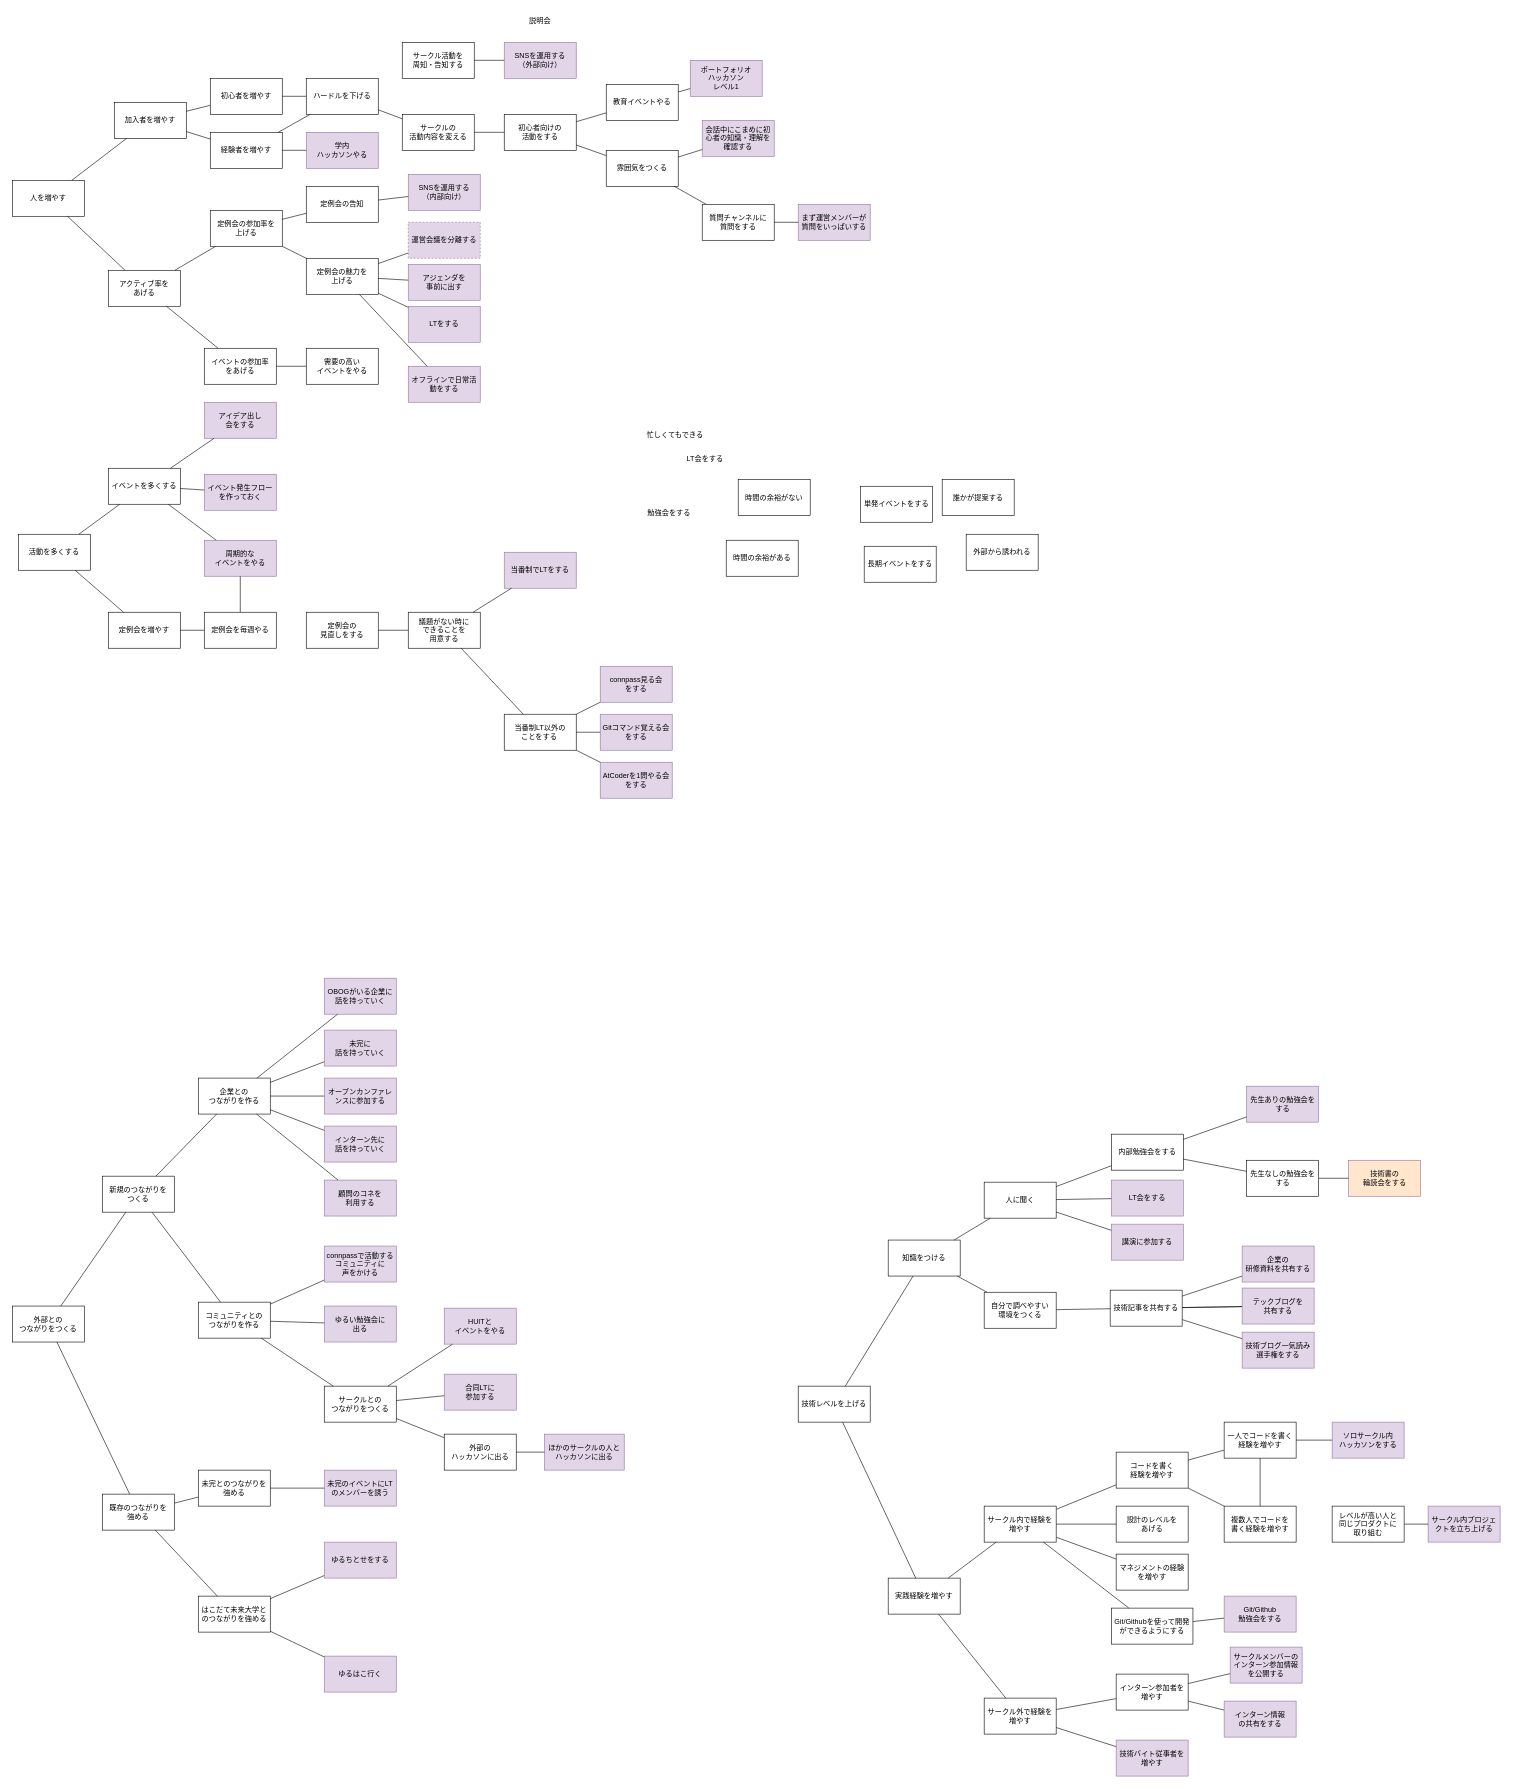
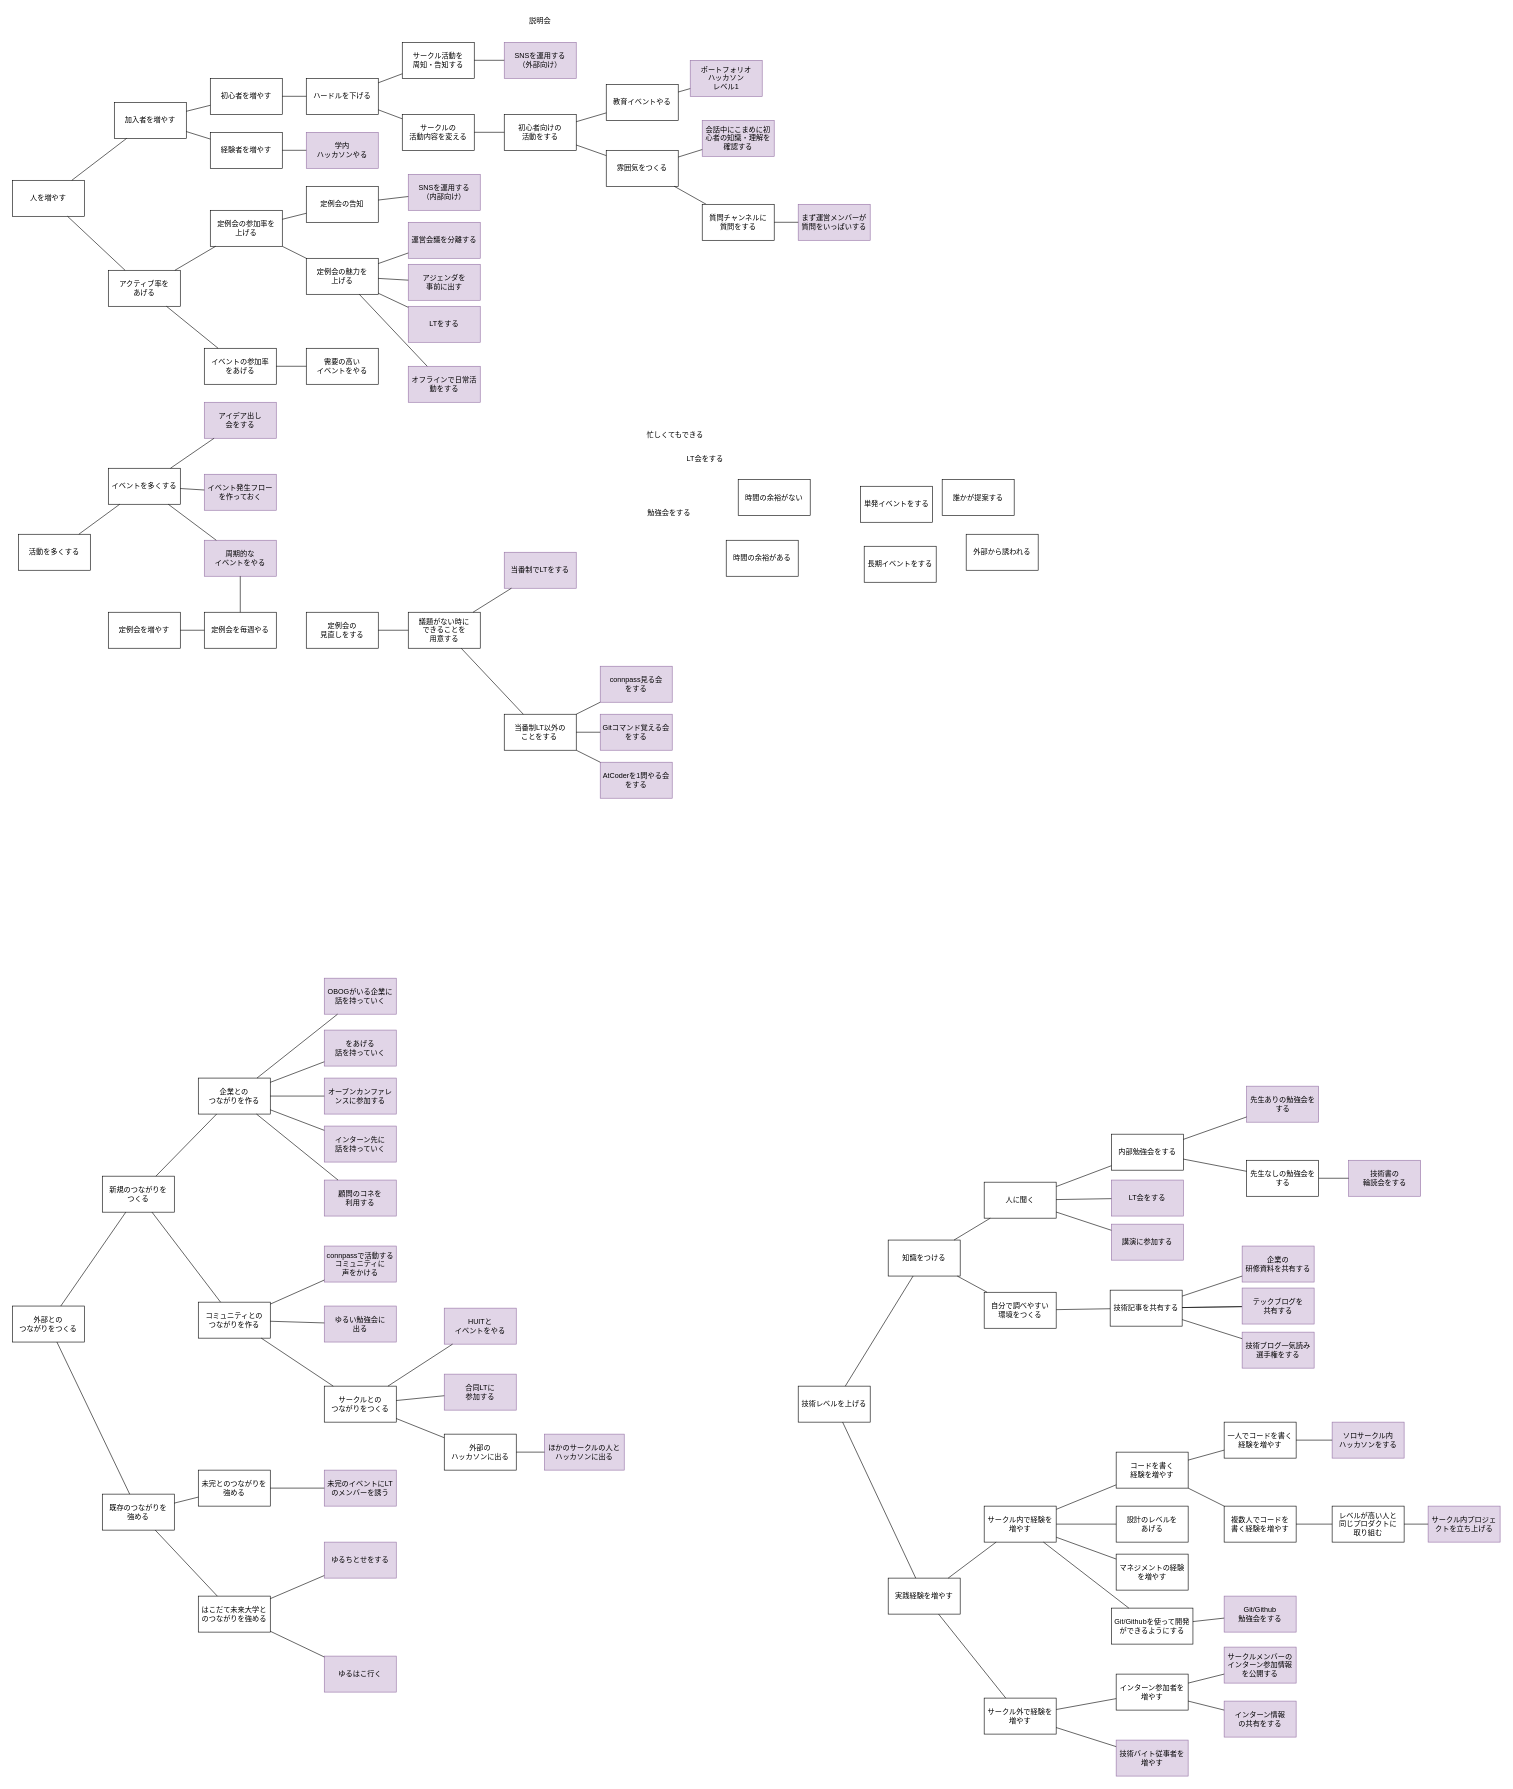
edge "ハードルを下げる" -- "経験者を増やす": now "ハードルを下げる" -- "サークル活動を 周知・告知する"
node "運営会議を分離する": style dashed -> solid
edge "活動を多くする" -- "定例会を増やす": removed
node "未完に 話を持っていく": label "未完に 話を持っていく" -> "をあげる 話を持っていく"
node "技術書の 輪読会をする": fillcolor #ffe6cc -> #e1d5e7
edge "一人でコードを書く 経験を増やす" -- "複数人でコードを 書く経験を増やす": now "レベルが高い人と 同じプロダクトに 取り組む" -- "複数人でコードを 書く経験を増やす"
node "サークルメンバーの インターン参加情報 を公開する": moved (1266, 1665) -> (1260, 1665)
